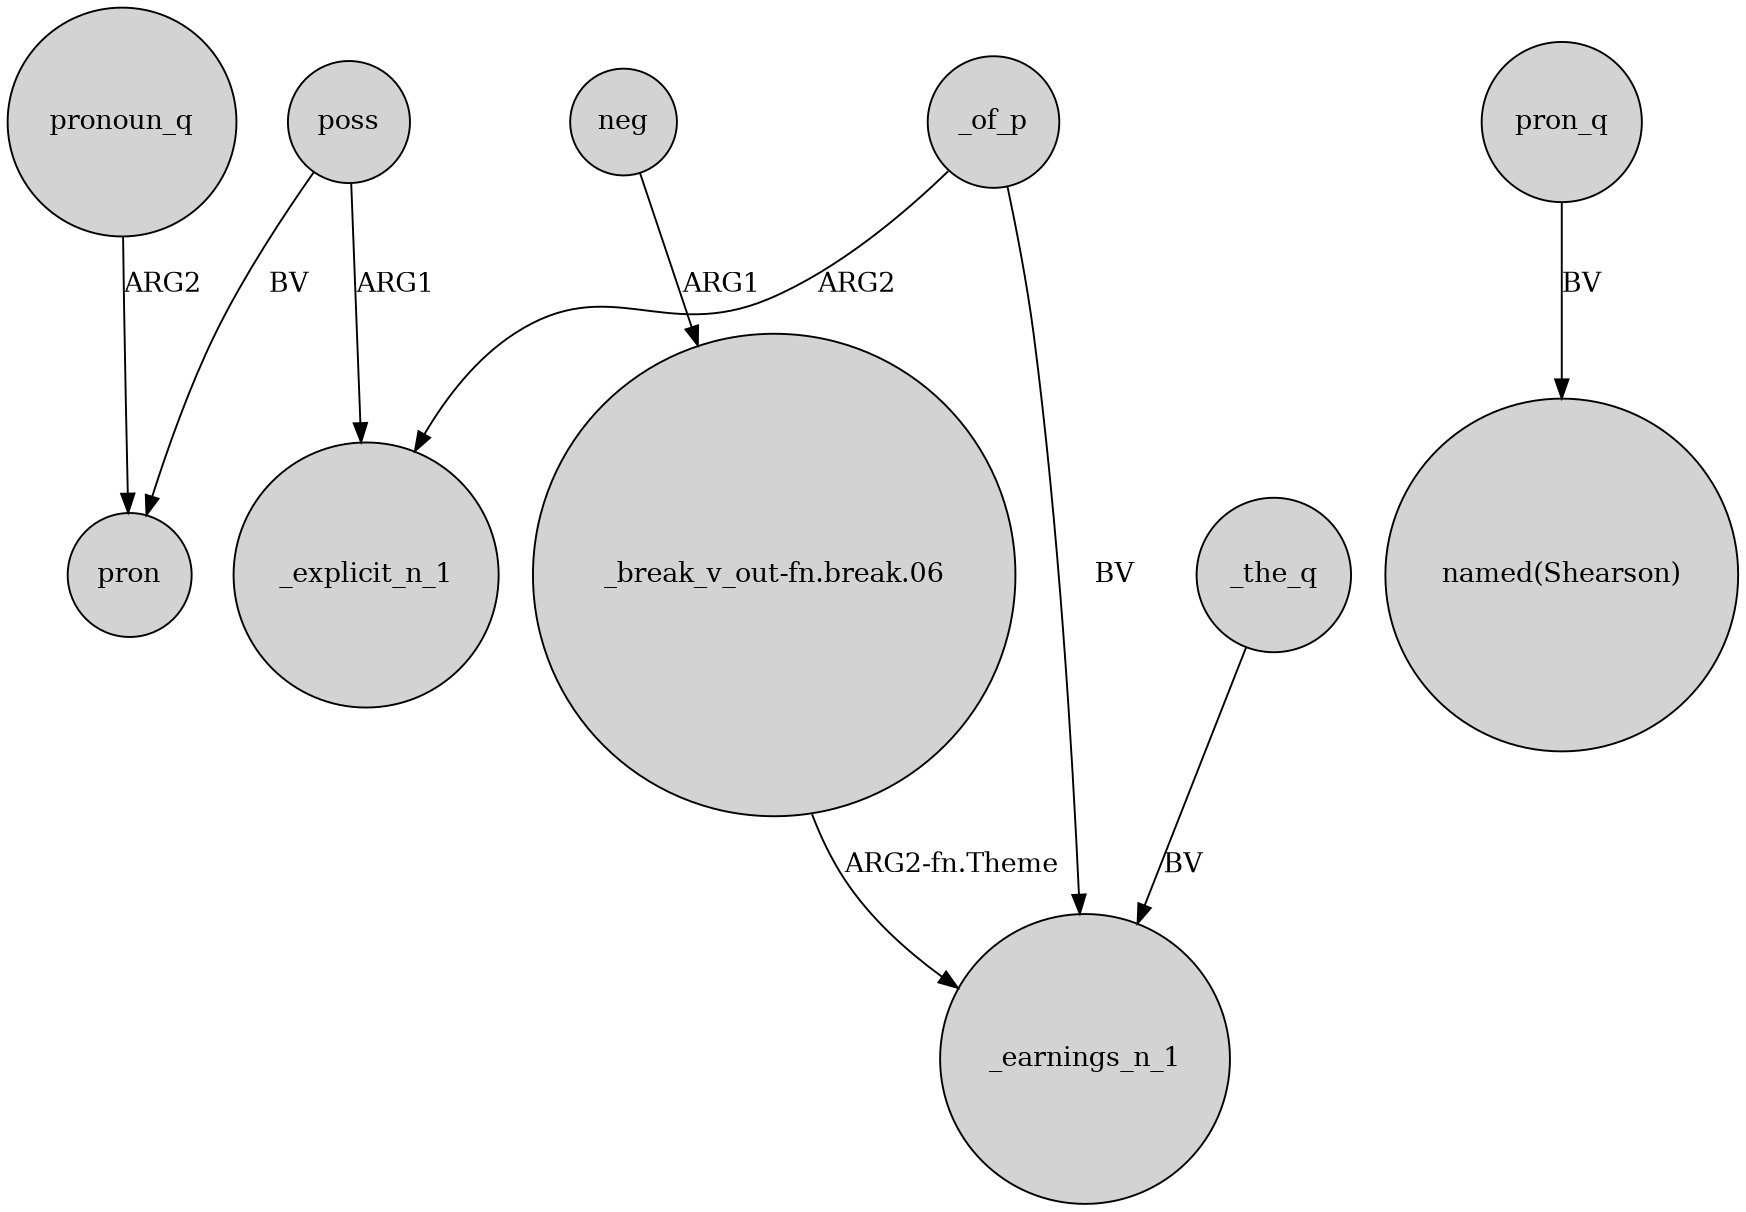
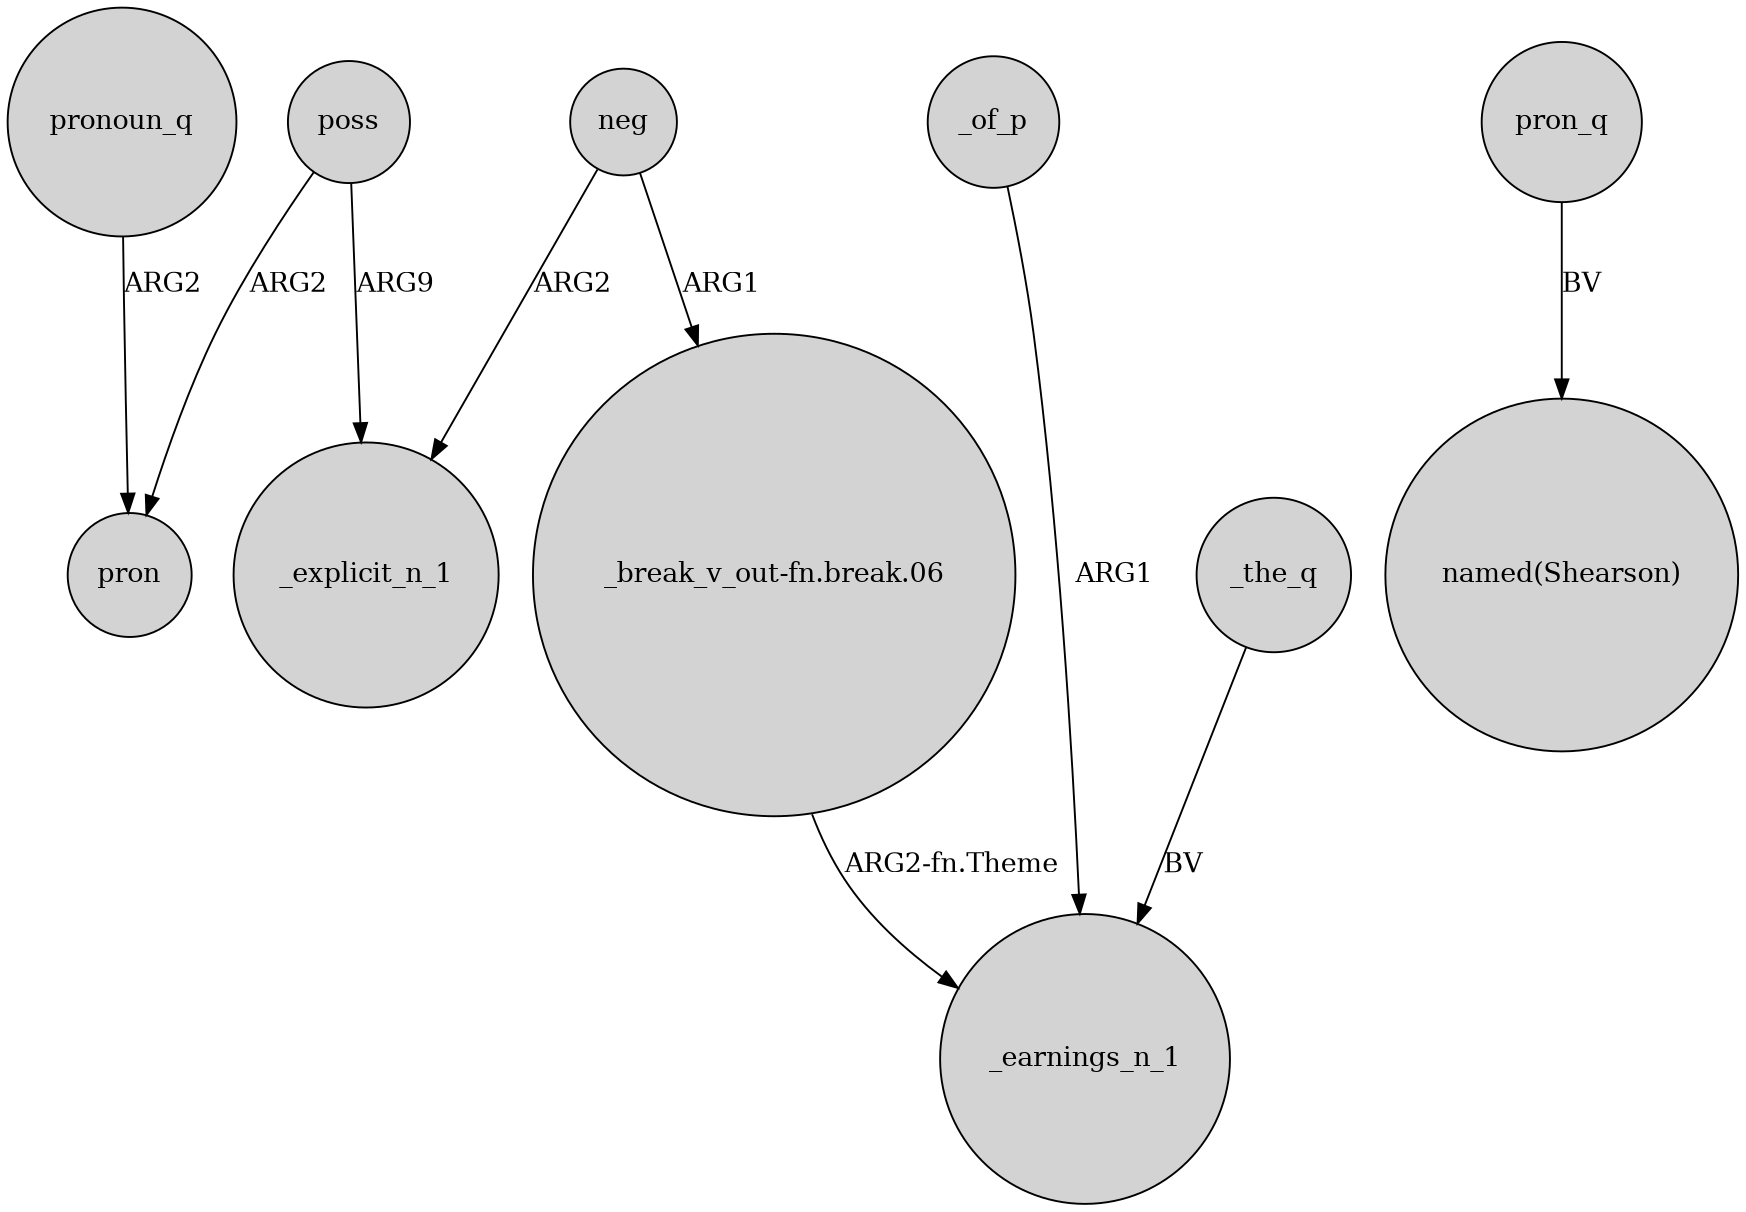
edge "poss" -> "pron": label "BV" -> "ARG2"
edge "poss" -> "_explicit_n_1": label "ARG1" -> "ARG9"
edge "_of_p" -> "_explicit_n_1": now "neg" -> "_explicit_n_1"
edge "_of_p" -> "_earnings_n_1": label "BV" -> "ARG1"
